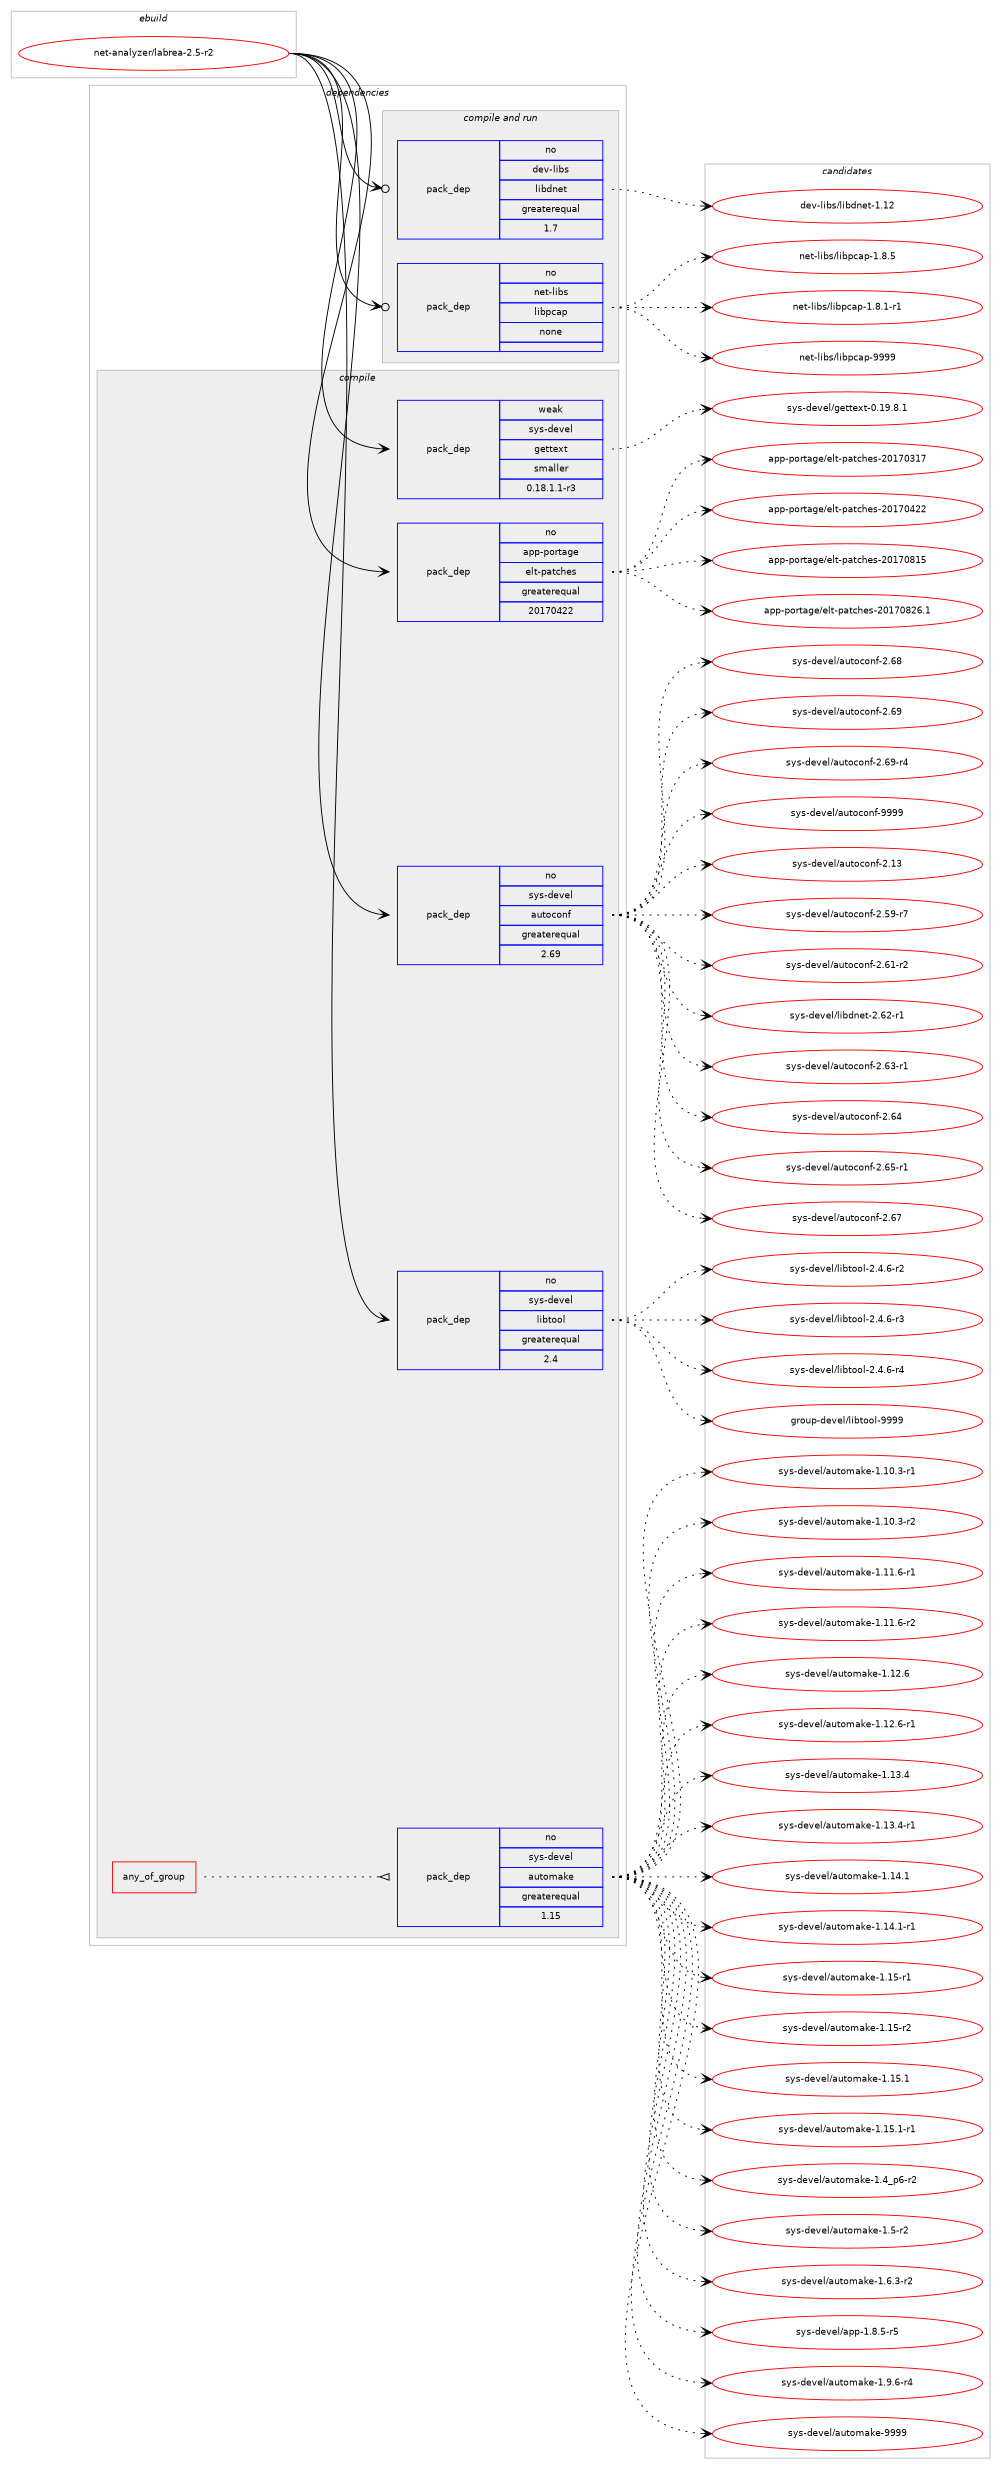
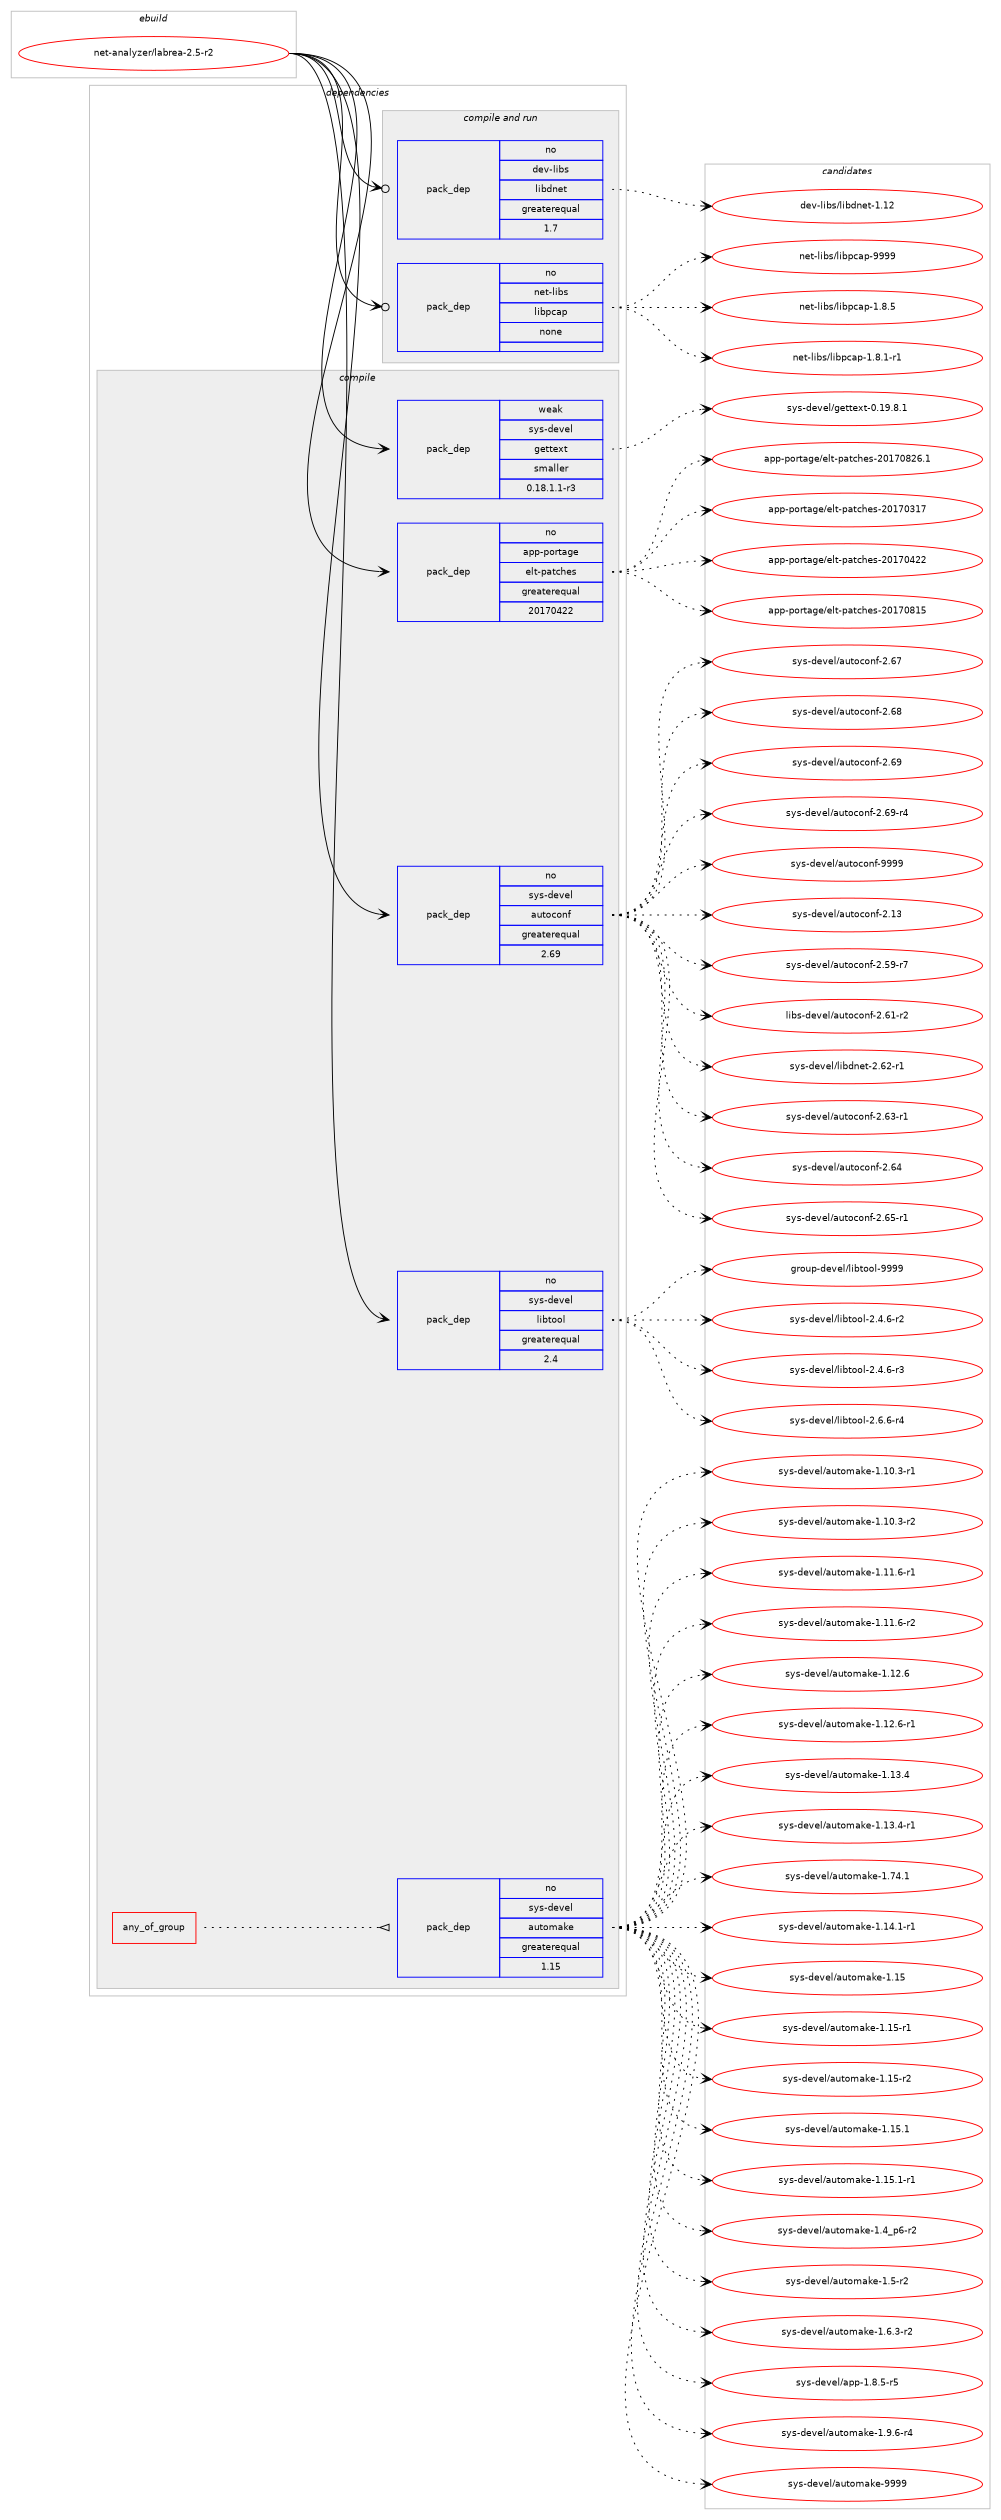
node "sys-devel/autoconf-2.61-r2": label "sys-devel/autoconf-2.61-r2" -> "libs-devel/autoconf-2.61-r2"
node "sys-devel/libtool-2.4.6-r4": label "sys-devel/libtool-2.4.6-r4" -> "sys-devel/libtool-2.6.6-r4"
node "sys-devel/automake-1.14.1": label "sys-devel/automake-1.14.1" -> "sys-devel/automake-1.74.1"
node "sys-devel/automake-1.15": added
